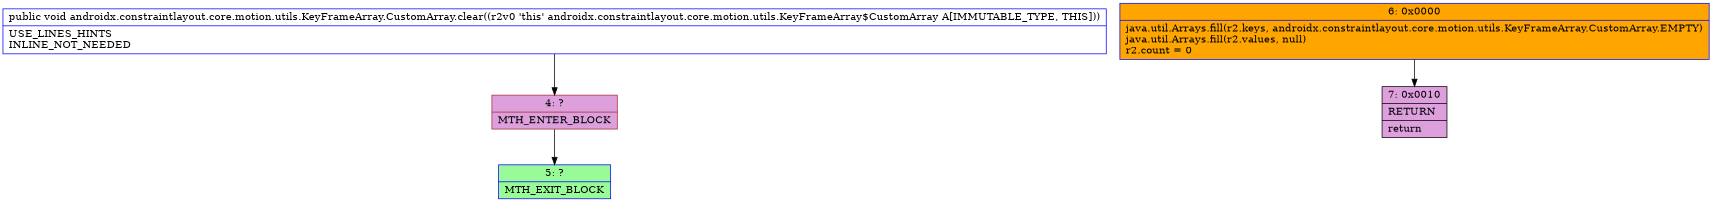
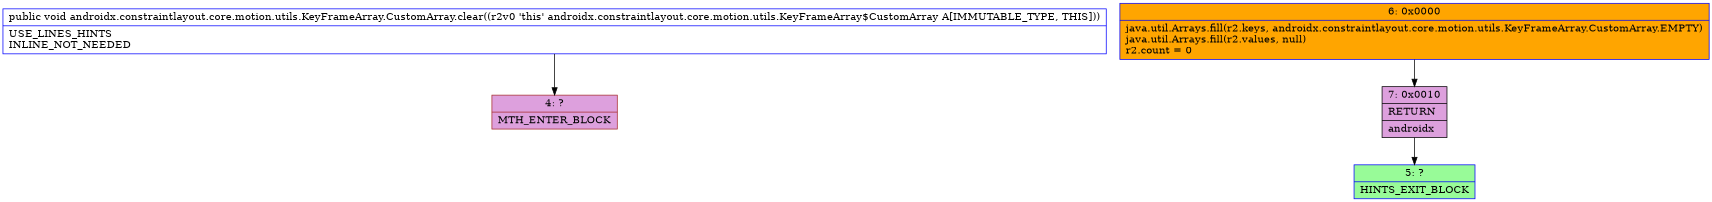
node "7: 0x0010": text "return" -> "androidx"
edge "4: ?" -> "5: ?": now "7: 0x0010" -> "5: ?"
node "5: ?": text "MTH_EXIT_BLOCK" -> "HINTS_EXIT_BLOCK"
